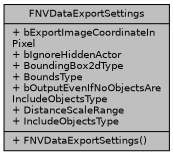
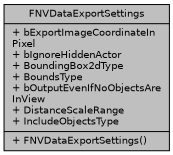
node "FNVDataExportSettings": text "IncludeObjectsType" -> "InView"
